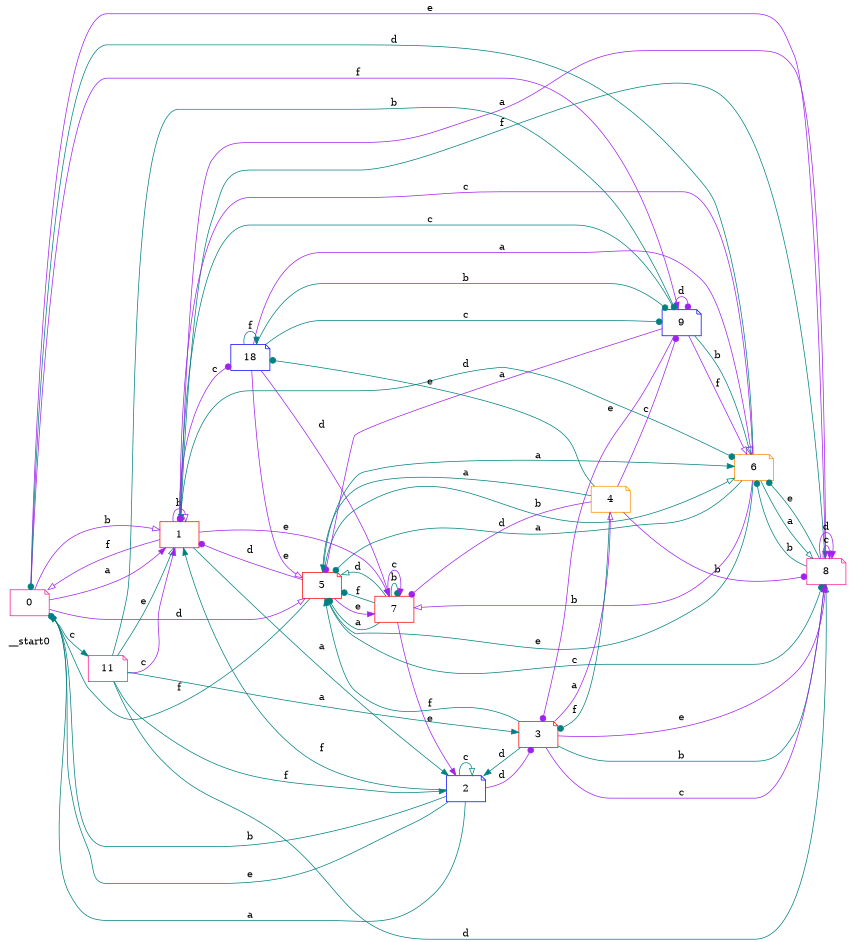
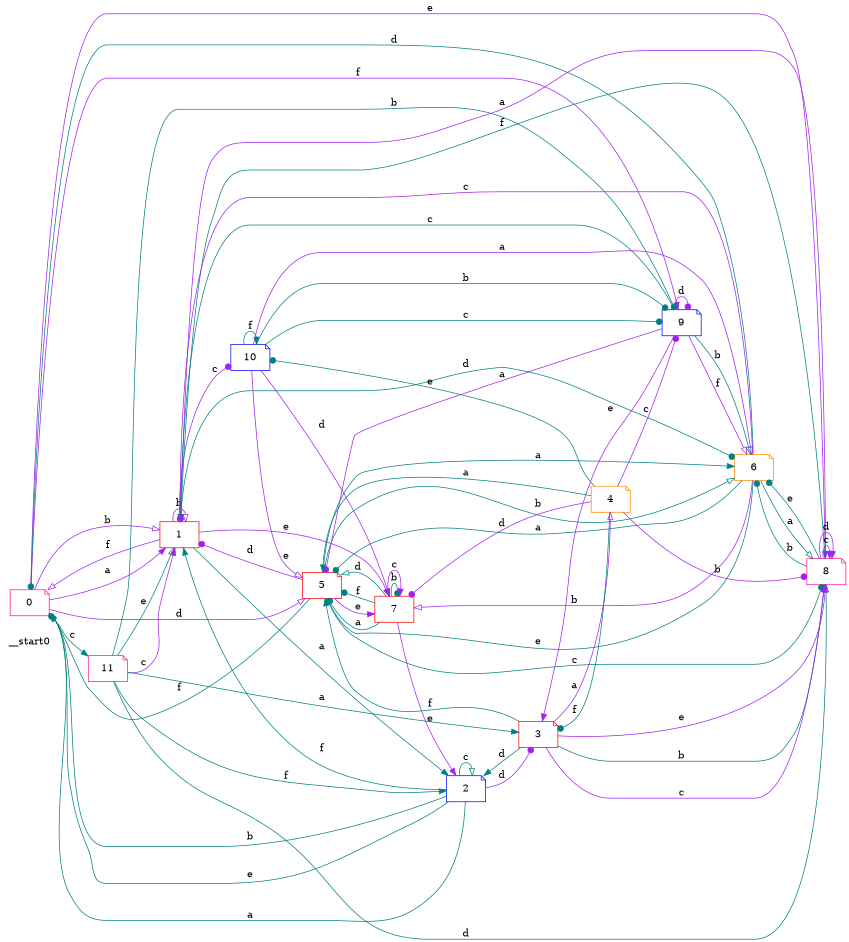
edge "9" -> "1": arrowhead dot -> onormal
node "18": label "18" -> "10"
edge "9" -> "3": arrowhead dot -> normal
